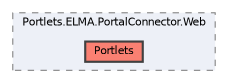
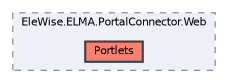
cluster "Portlets.ELMA.PortalConnector.Web": label "Portlets.ELMA.PortalConnector.Web" -> "EleWise.ELMA.PortalConnector.Web"
